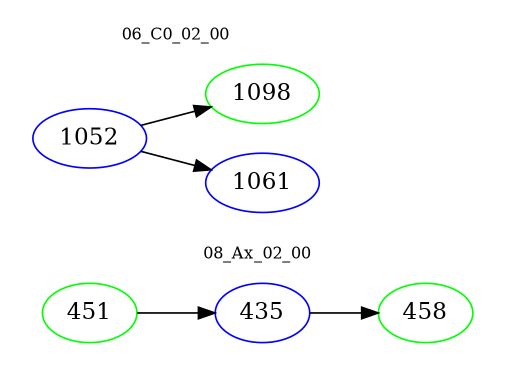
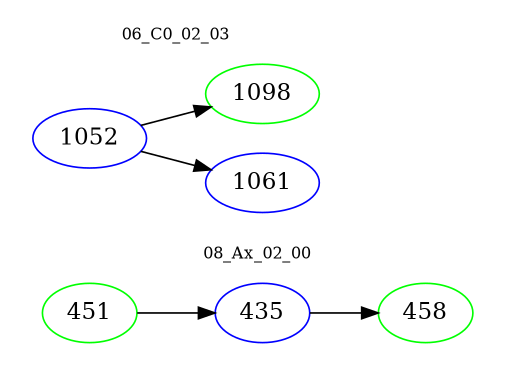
cluster "06_C0_02_00": label "06_C0_02_00" -> "06_C0_02_03"
